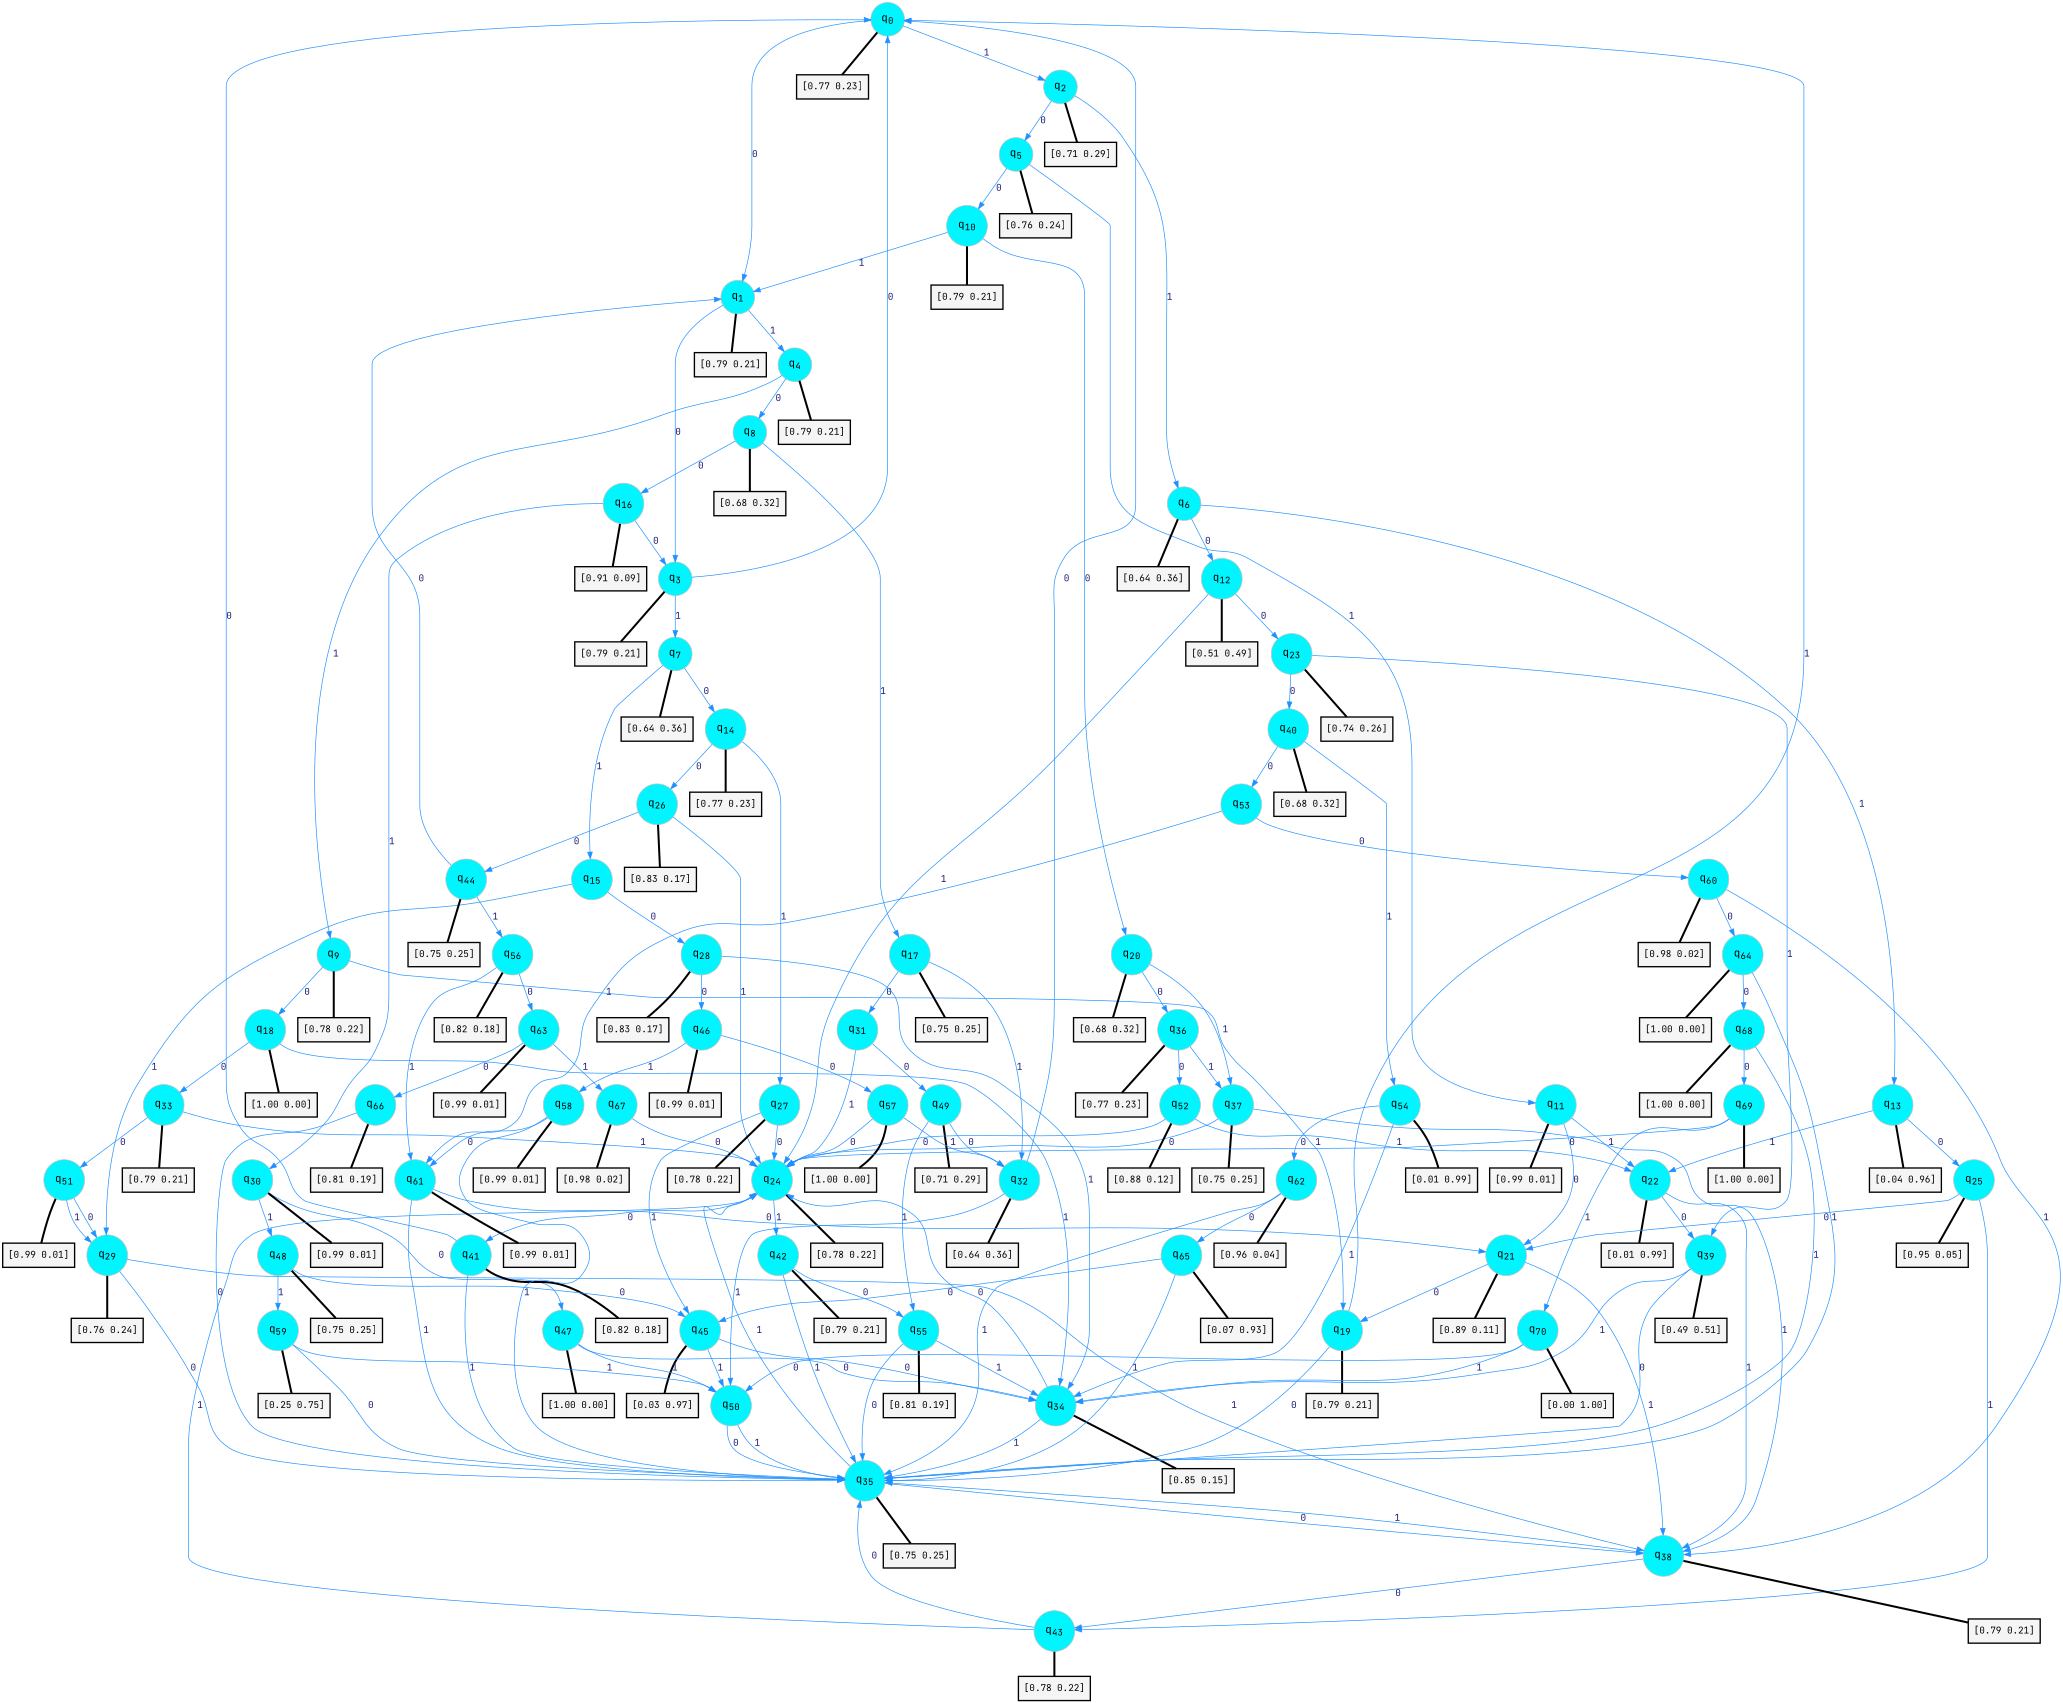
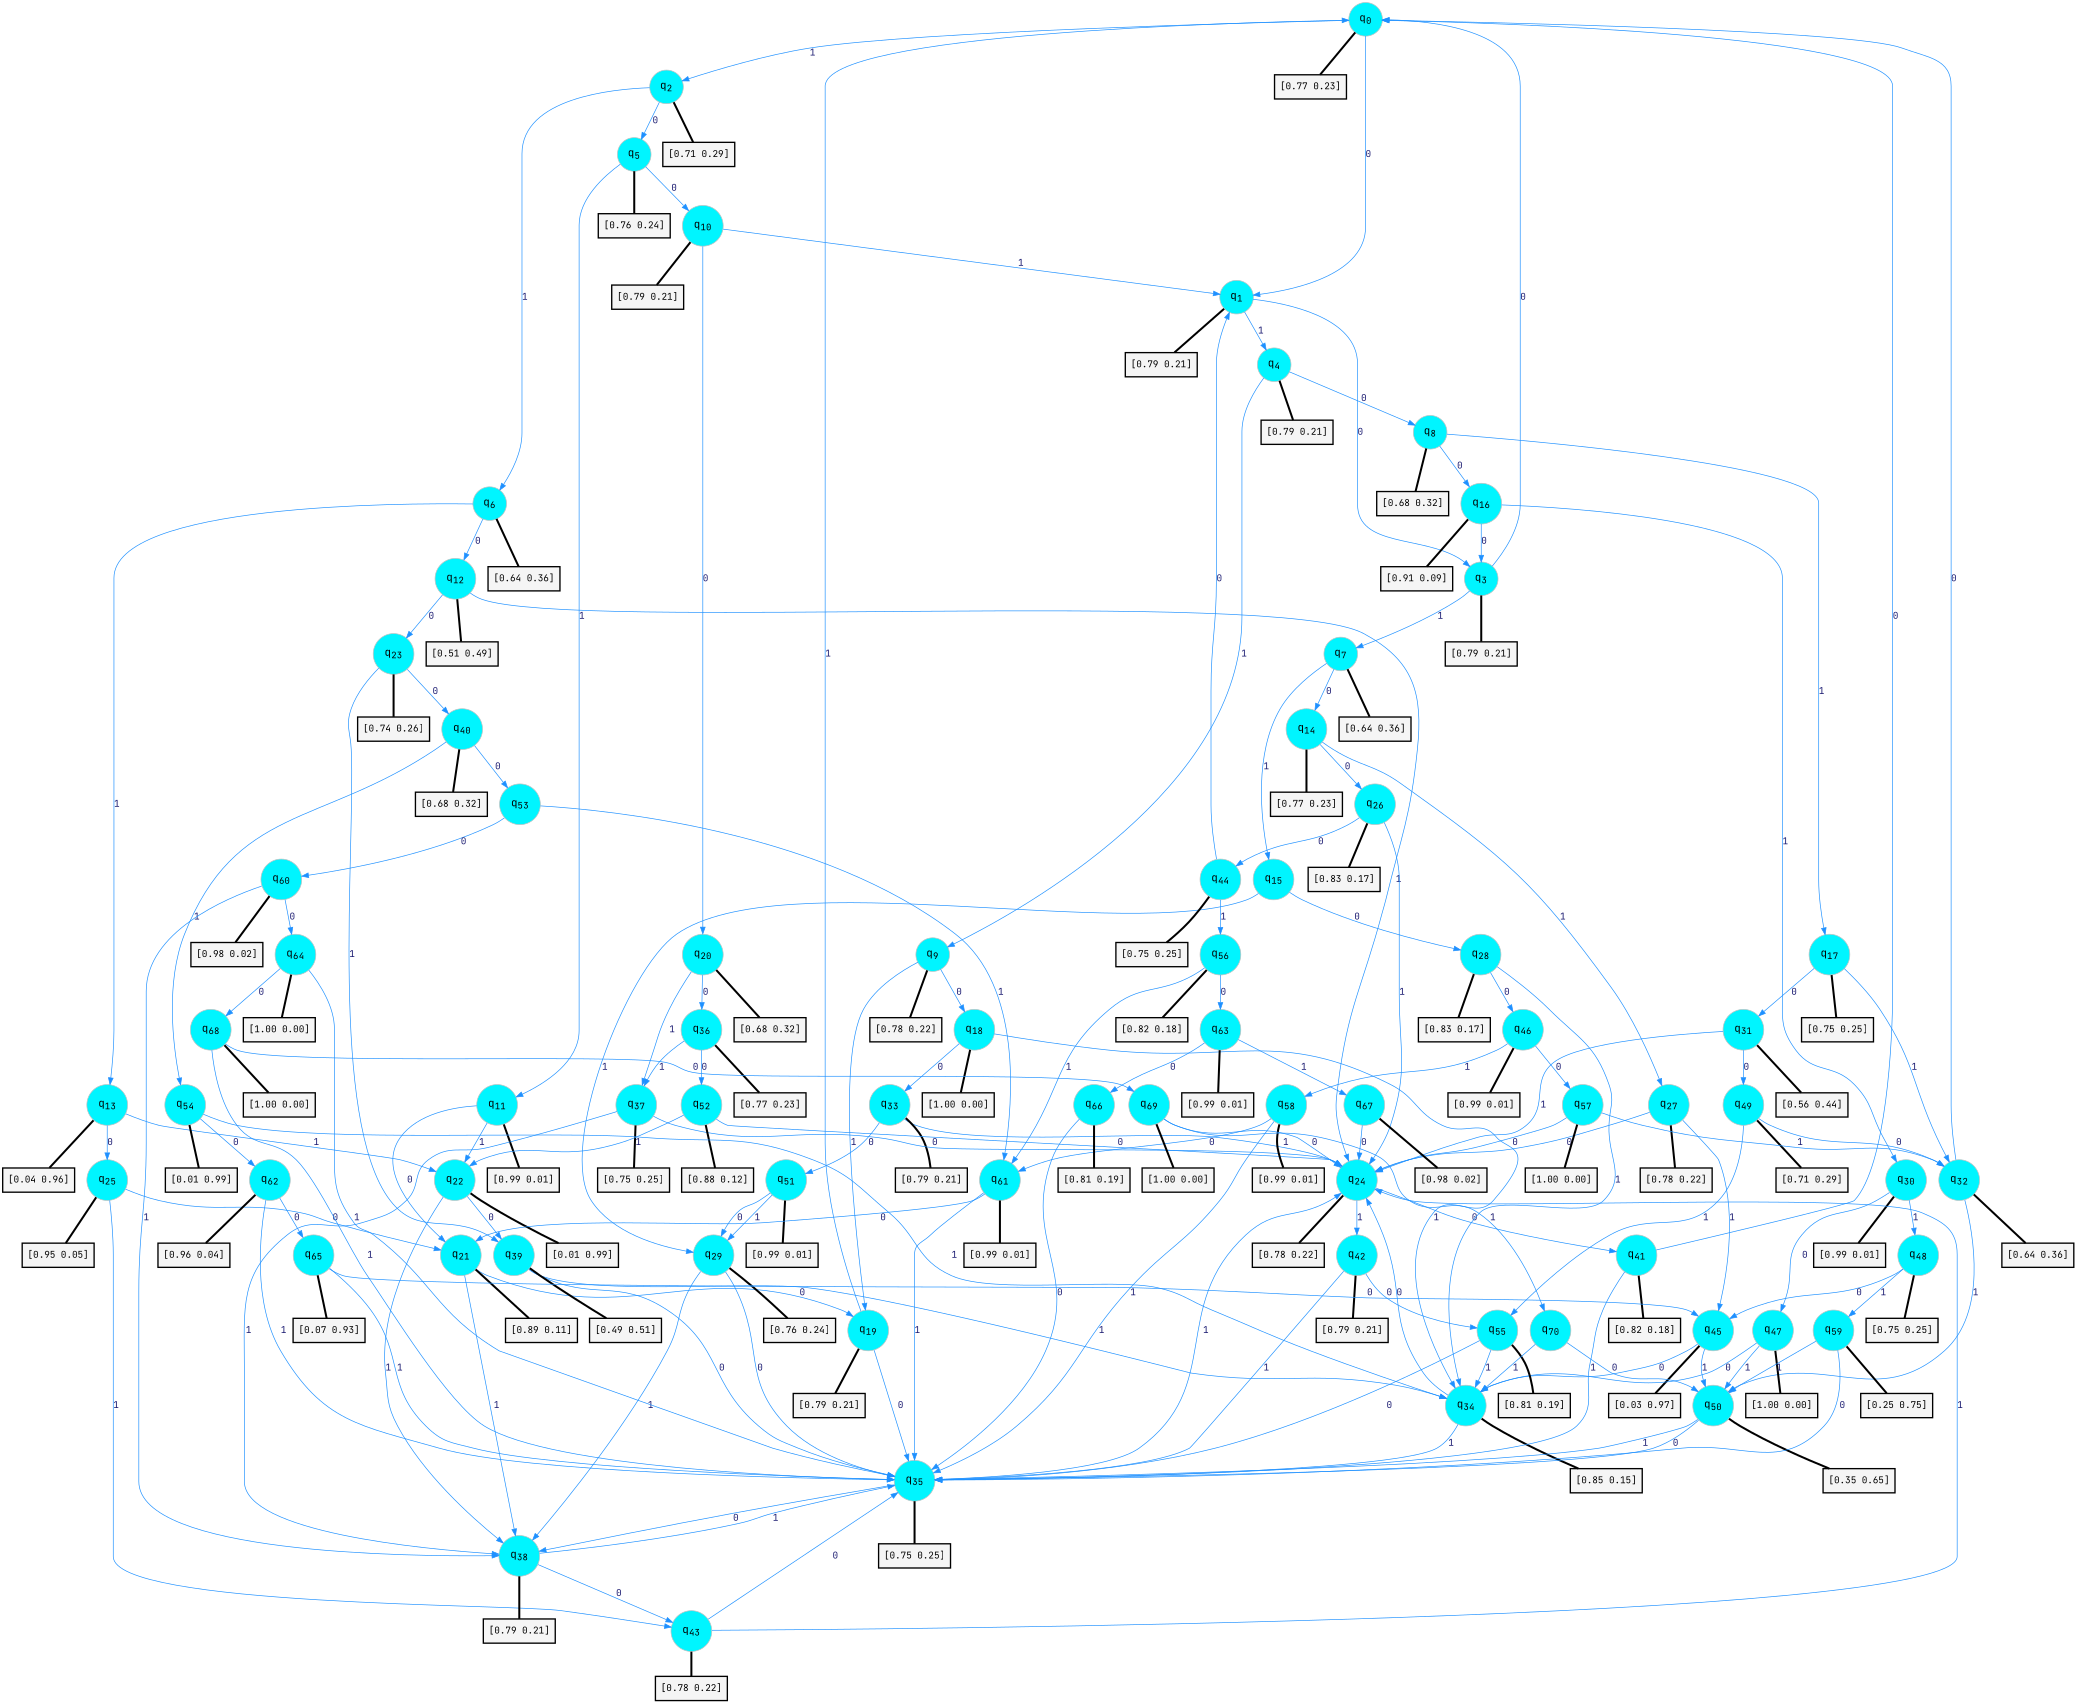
node "[0.56 0.44]": added
node "[0.00 1.00]": removed
node "[0.35 0.65]": added
